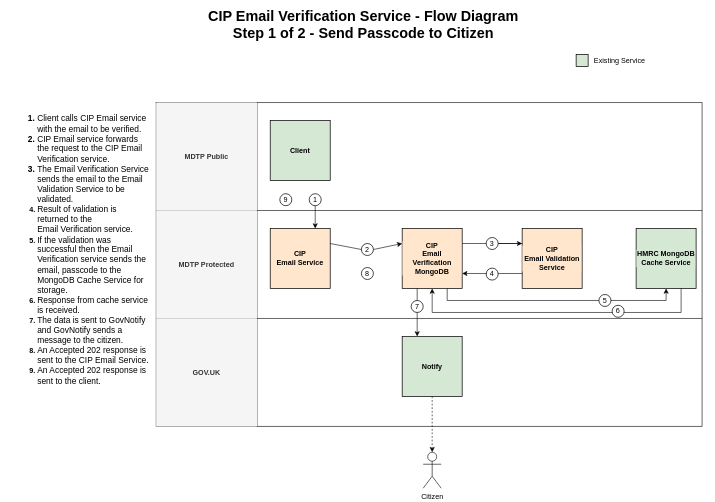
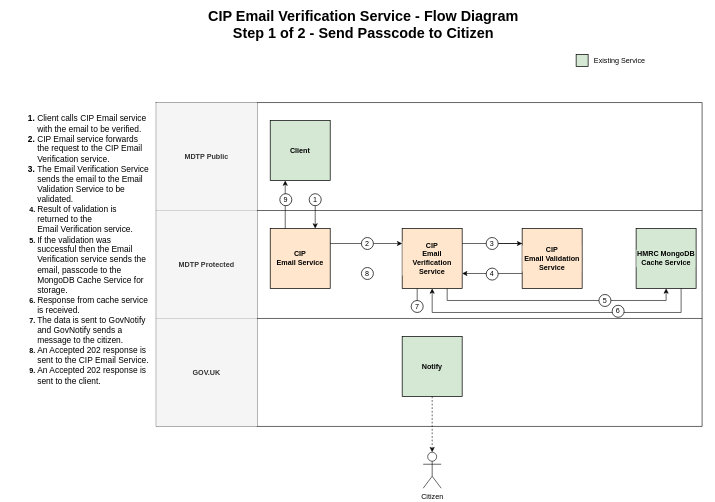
edge "CIP Email Service" -> "Client": added
node "2": moved (368, 249) -> (368, 243)
node "CIP Email Verification MongoDB": label "CIP Email Verification MongoDB" -> "CIP Email Verification Service"
edge "7" -> "Notify": removed
